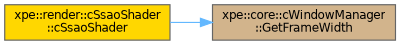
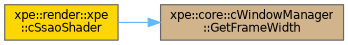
node "xpe::render::cSsaoShader ::cSsaoShader": label "xpe::render::cSsaoShader ::cSsaoShader" -> "xpe::render::xpe ::cSsaoShader"
